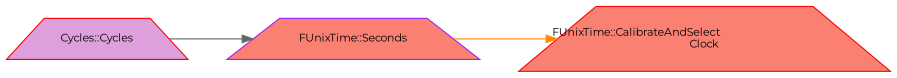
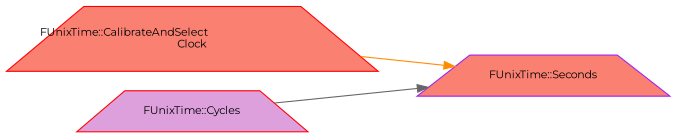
node "Cycles::Cycles": label "Cycles::Cycles" -> "FUnixTime::Cycles"
edge "FUnixTime::Seconds" -> "FUnixTime::CalibrateAndSelect Clock": reversed
